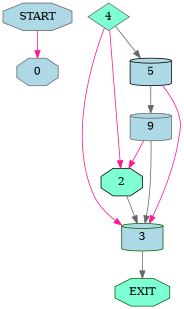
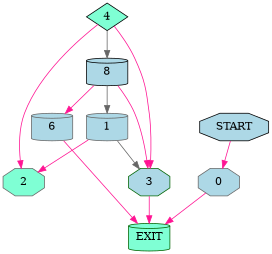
node "START": color gray40 -> black
node "4": color gray40 -> black
node "5": label "5" -> "8"
node "6": added
node "9": label "9" -> "1"
node "2": color black -> gray40
edge "2" -> "3": removed
edge "0" -> "EXIT": added
node "3": shape cylinder -> octagon
edge "3" -> "EXIT": color gray40 -> deeppink
node "EXIT": shape octagon -> cylinder
